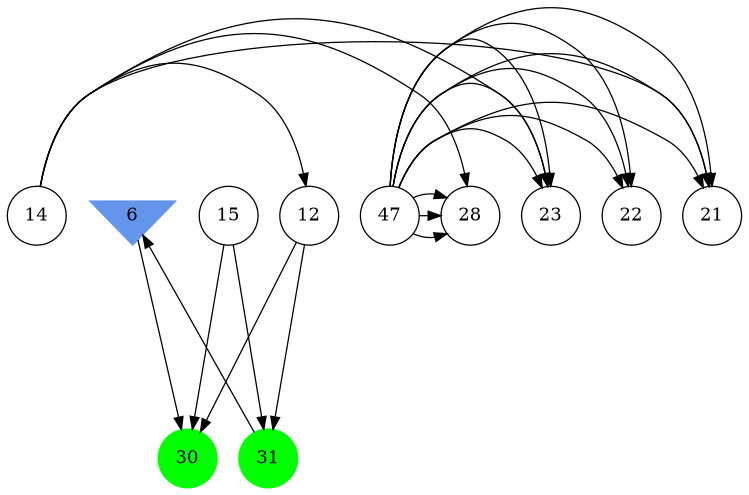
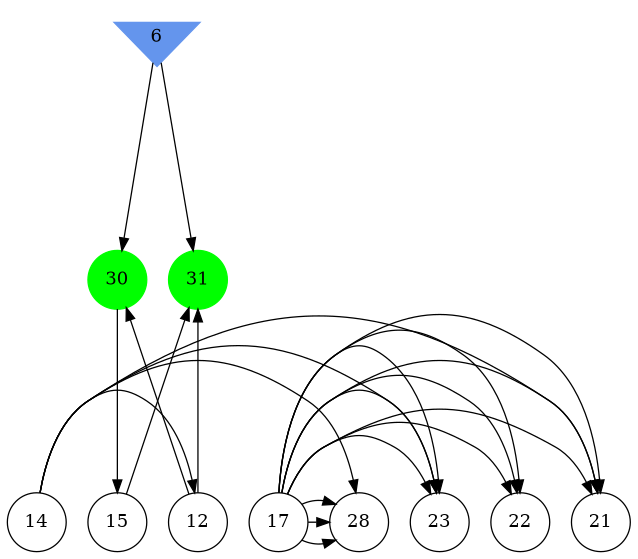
node "47": label "47" -> "17"
edge "15" -> "30": reversed
edge "31" -> "6": reversed
